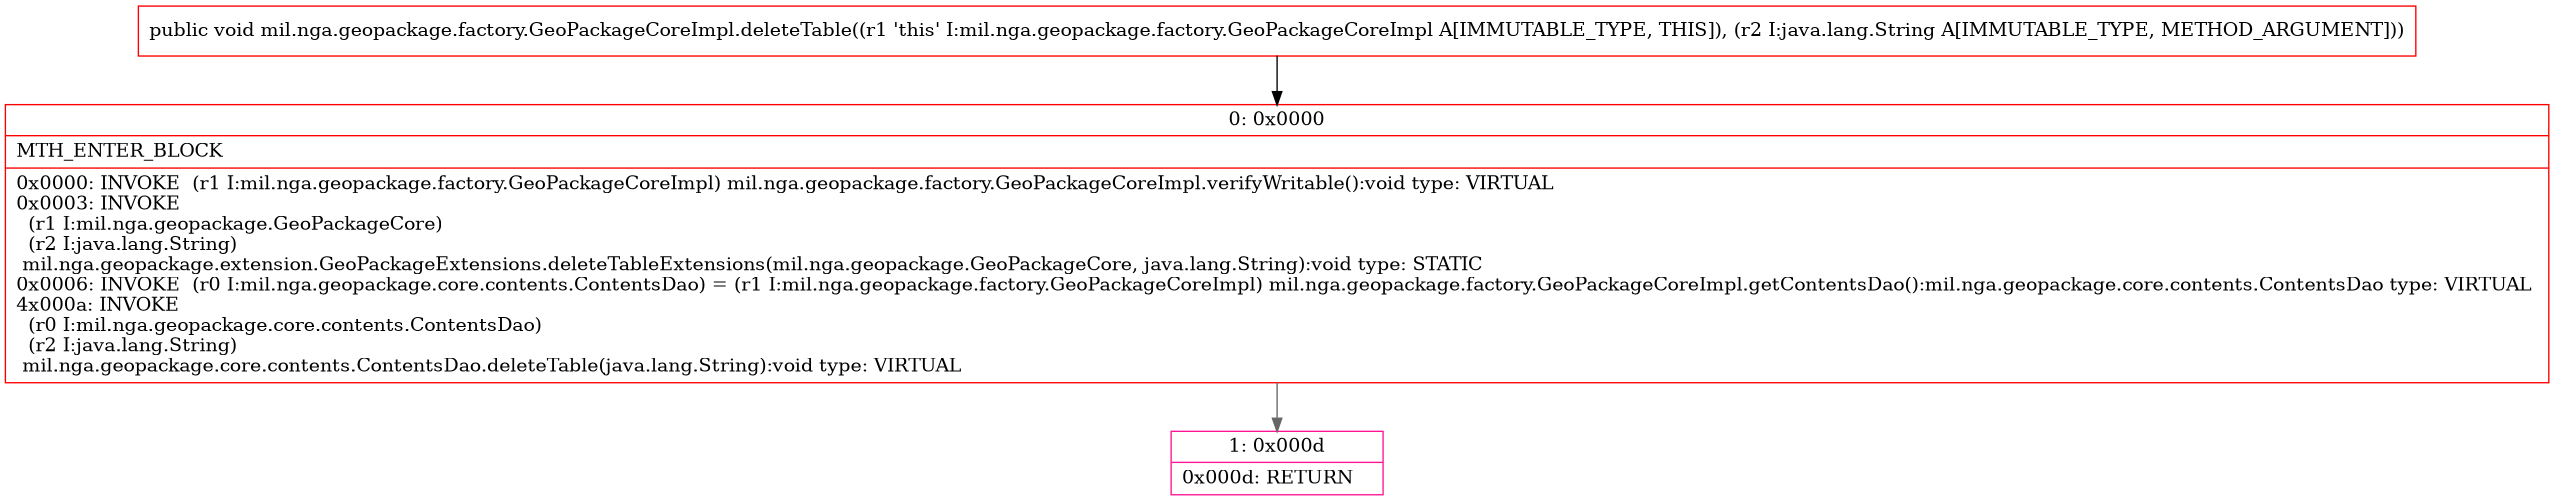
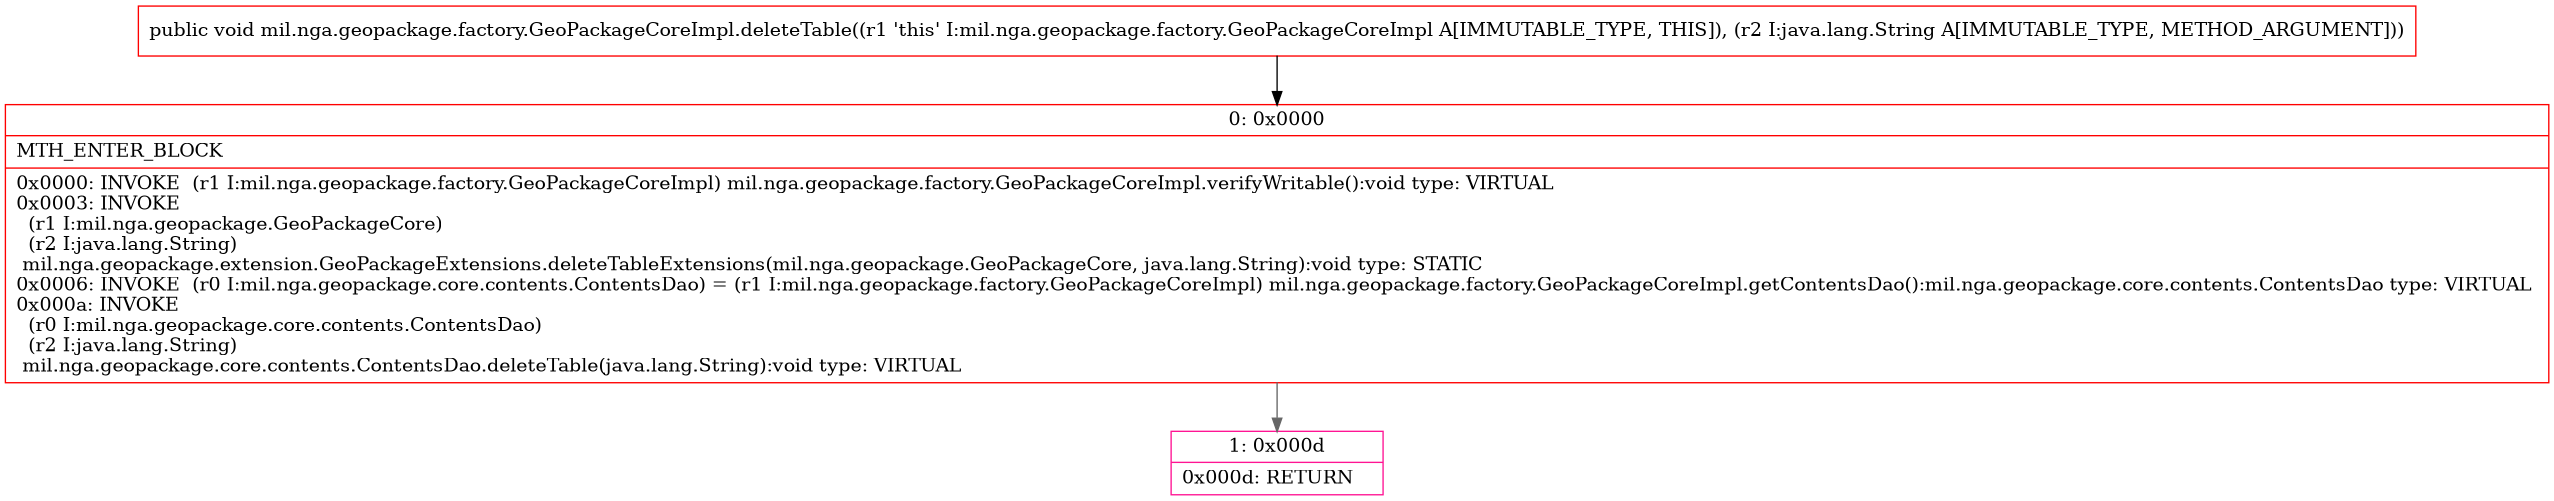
node "0: 0x0000": text "4x000a: INVOKE" -> "0x000a: INVOKE"
